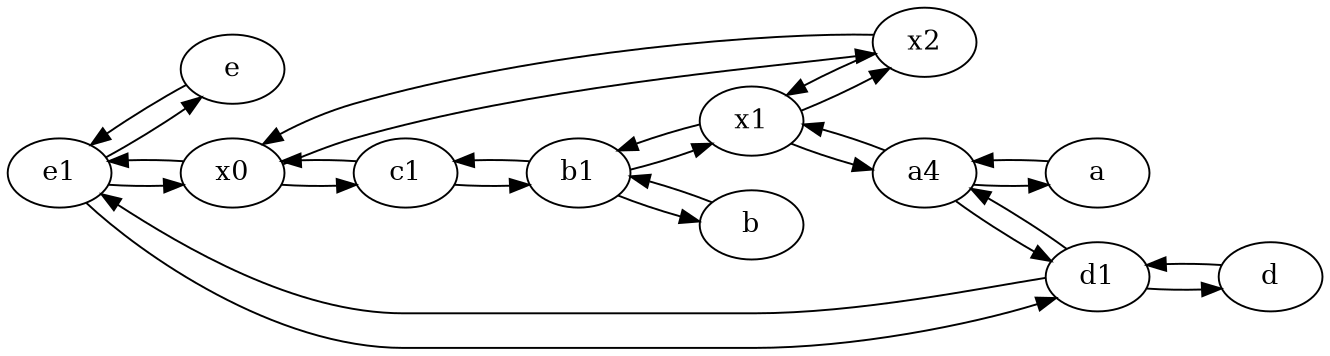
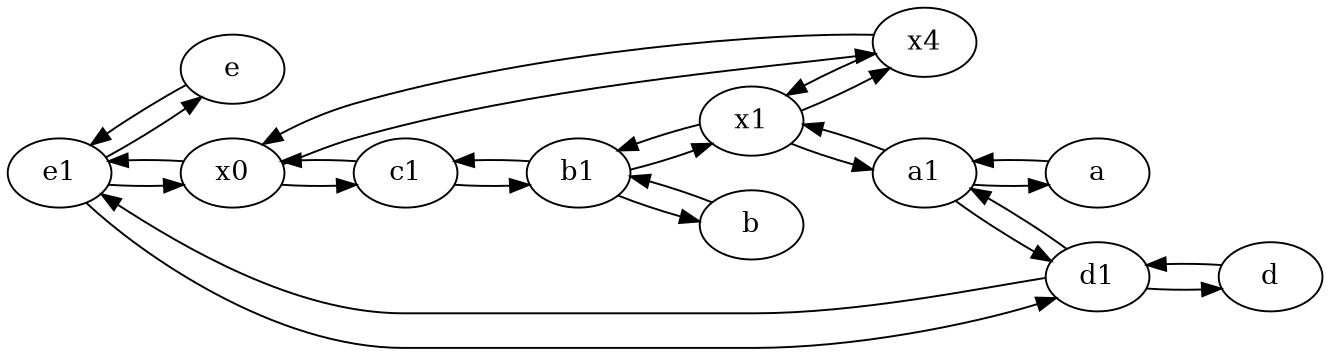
node "x2": label "x2" -> "x4"
node "a4": label "a4" -> "a1"
